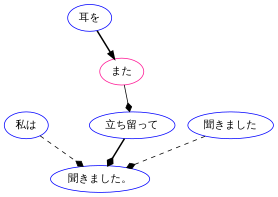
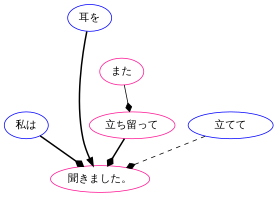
edge "耳を" -> "また": now "耳を" -> "聞きました。"
node "立ち留って": color blue -> deeppink
node "聞きました": label "聞きました" -> "立てて"
edge "私は" -> "聞きました。": style dashed -> bold
node "聞きました。": color blue -> deeppink
